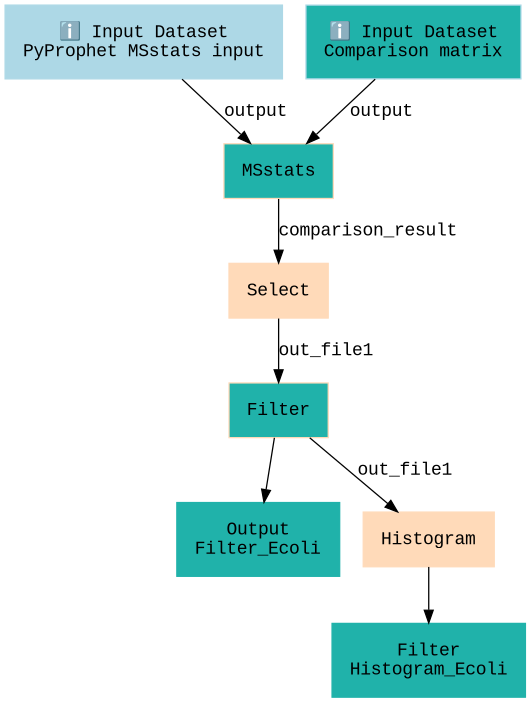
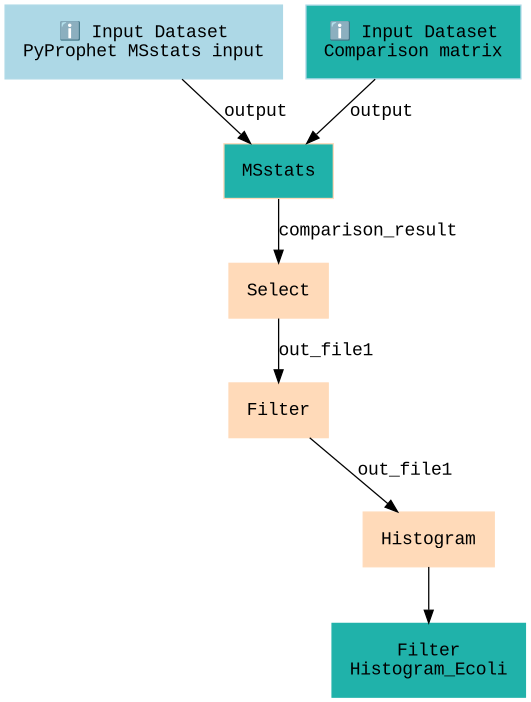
node "Filter": fillcolor lightseagreen -> peachpuff
node "Output Filter_Ecoli": removed
